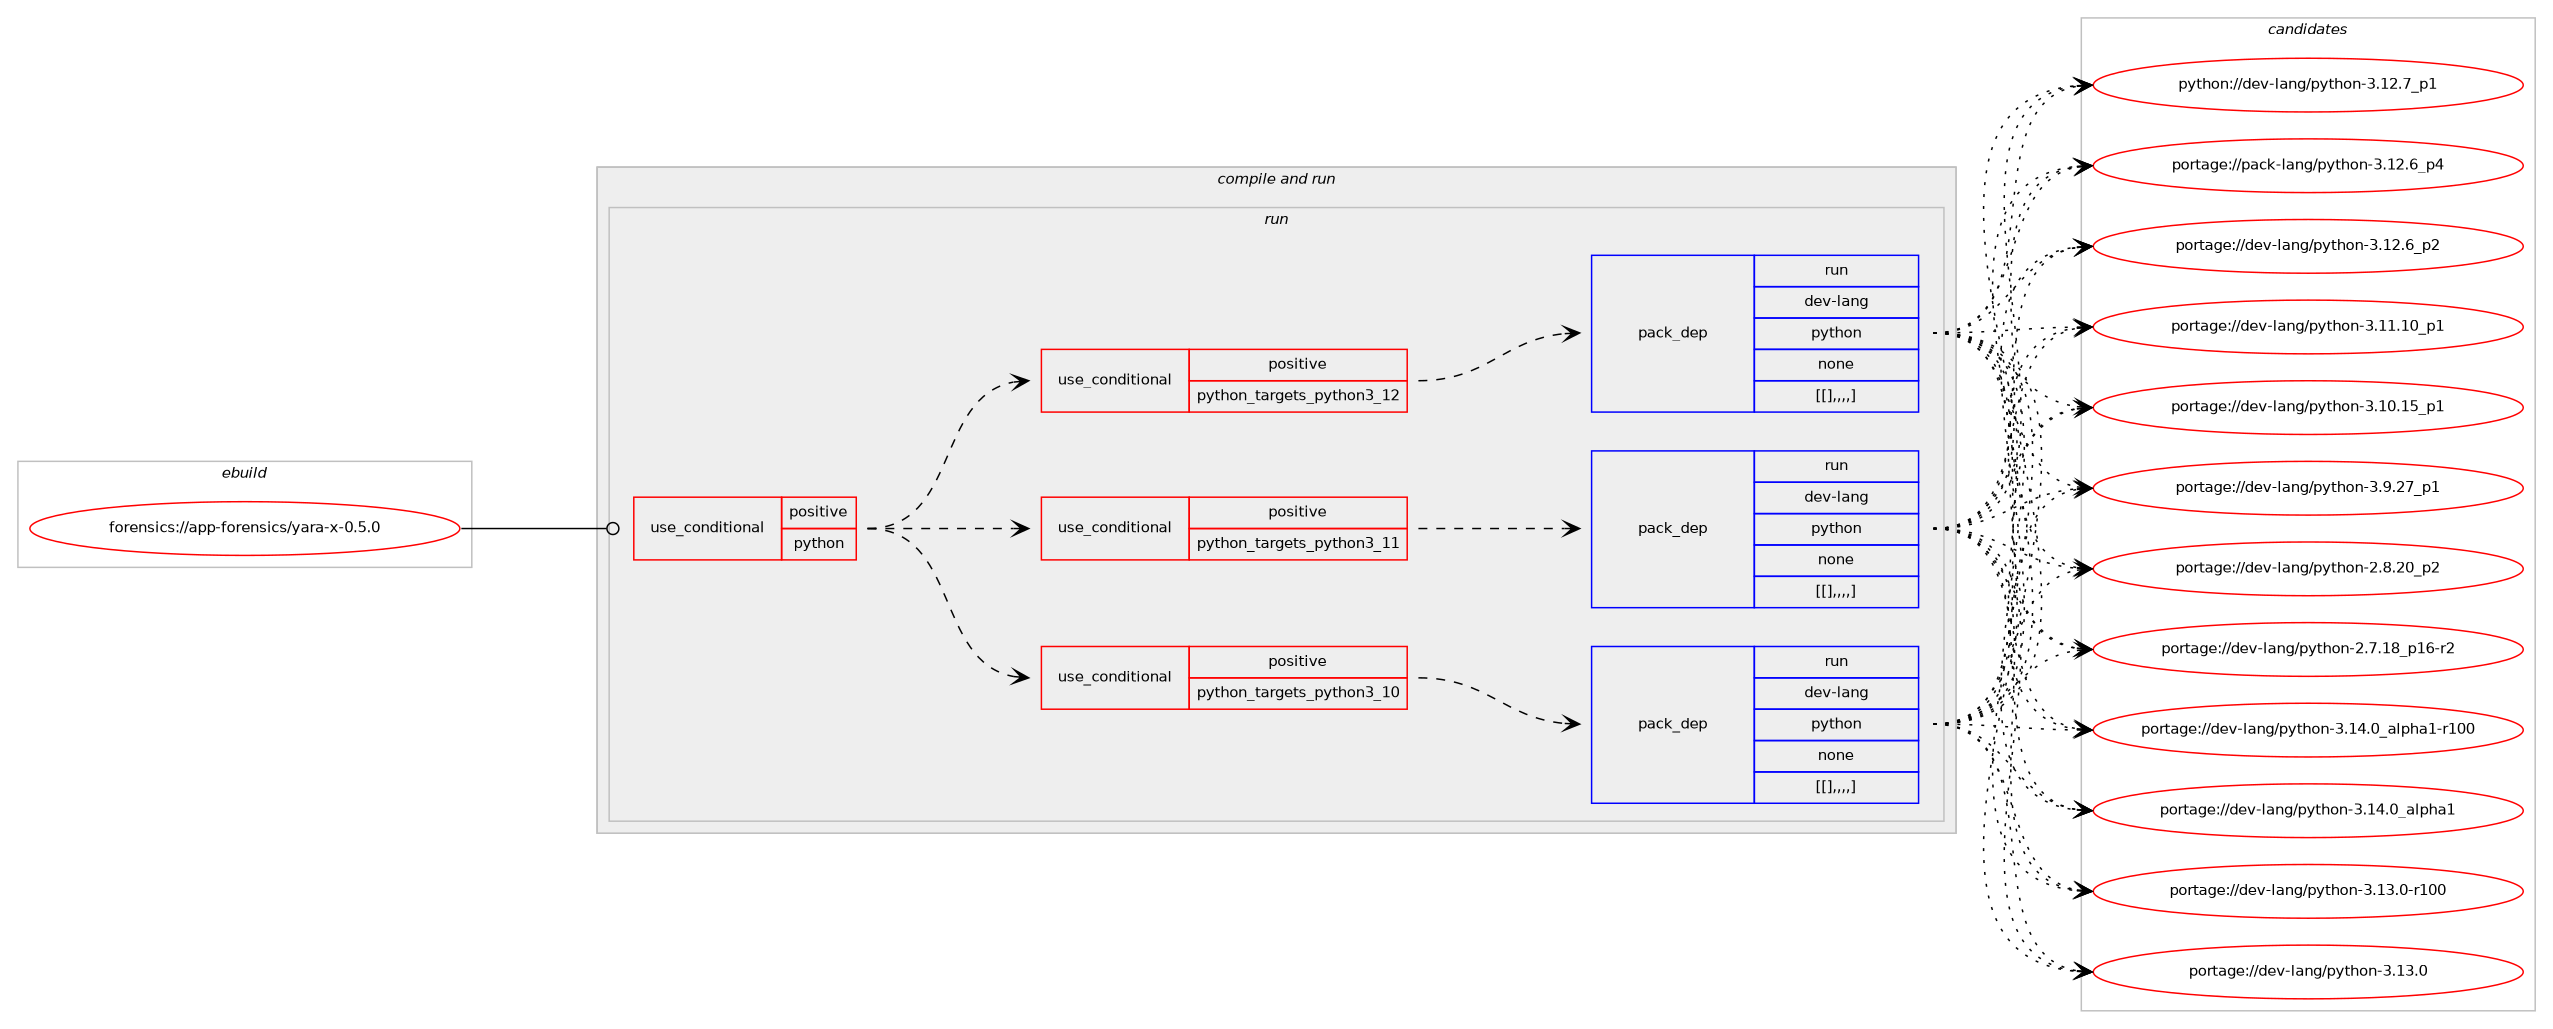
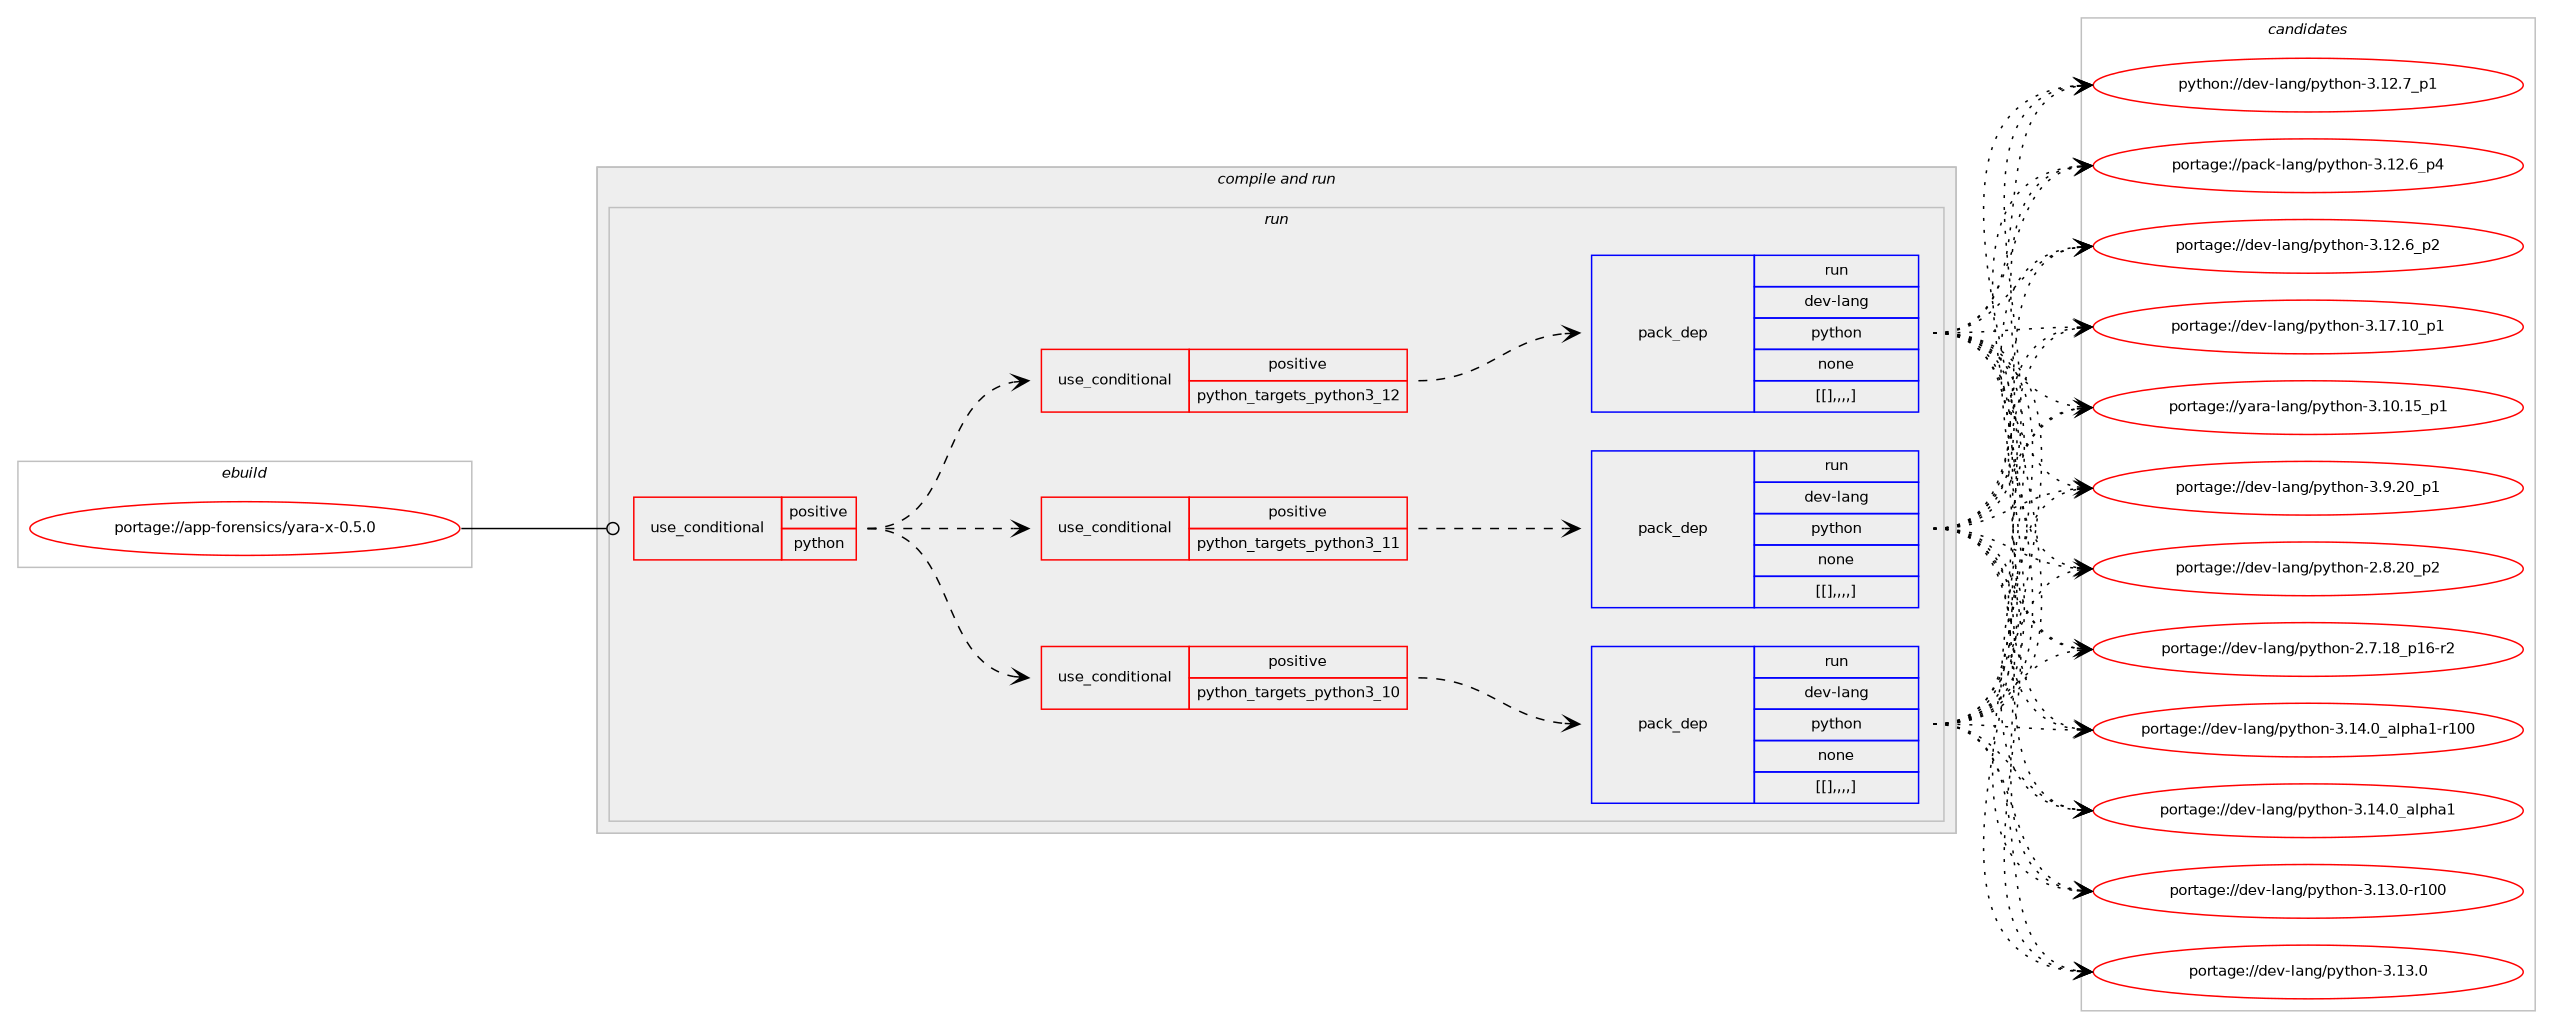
node "portage://dev-lang/python-3.11.10_p1": label "portage://dev-lang/python-3.11.10_p1" -> "portage://dev-lang/python-3.17.10_p1"
node "portage://dev-lang/python-3.10.15_p1": label "portage://dev-lang/python-3.10.15_p1" -> "portage://yara-lang/python-3.10.15_p1"
node "portage://dev-lang/python-3.9.27_p1": label "portage://dev-lang/python-3.9.27_p1" -> "portage://dev-lang/python-3.9.20_p1"
node "forensics://app-forensics/yara-x-0.5.0": label "forensics://app-forensics/yara-x-0.5.0" -> "portage://app-forensics/yara-x-0.5.0"
